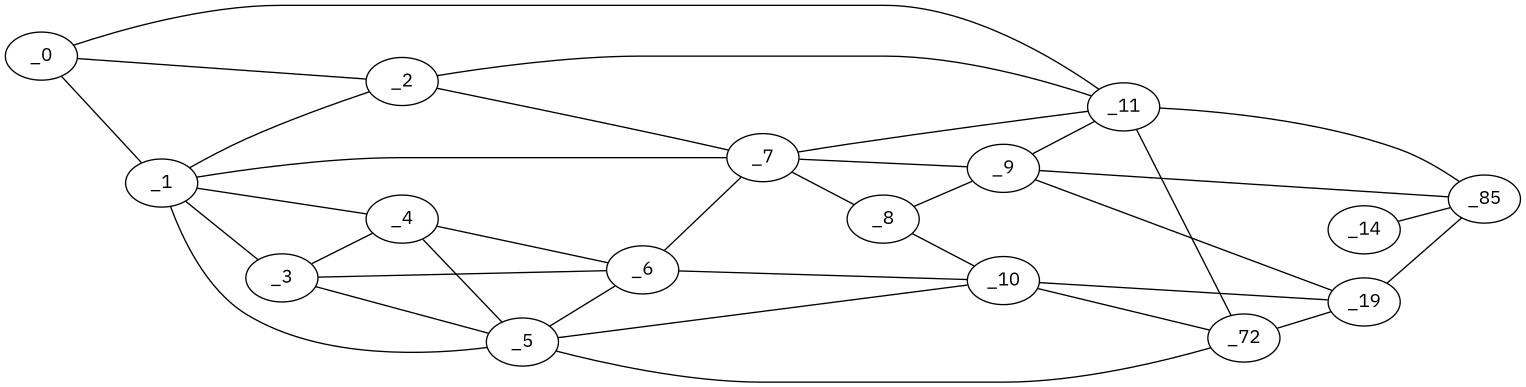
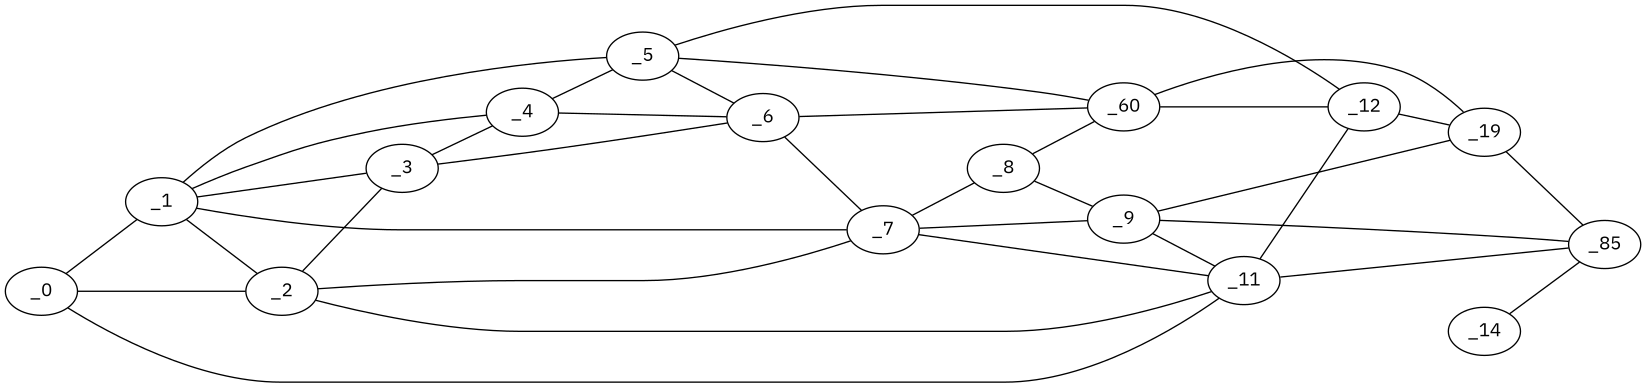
node "_10": label "_10" -> "_60"
edge "_3" -- "_5": now "_3" -- "_2"
node "_72": label "_72" -> "_12"
